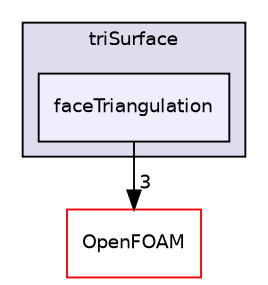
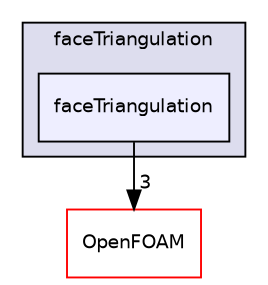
cluster "triSurface": label "triSurface" -> "faceTriangulation"
